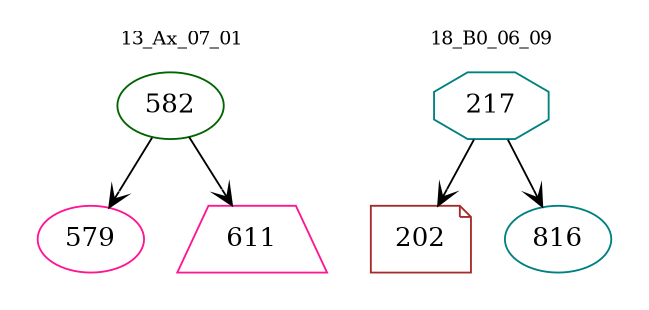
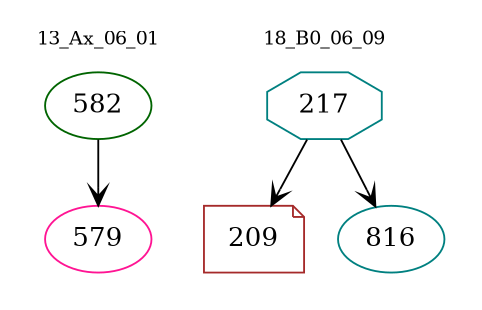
cluster "13_Ax_07_01": label "13_Ax_07_01" -> "13_Ax_06_01"
node "611": removed
node "202": label "202" -> "209"
